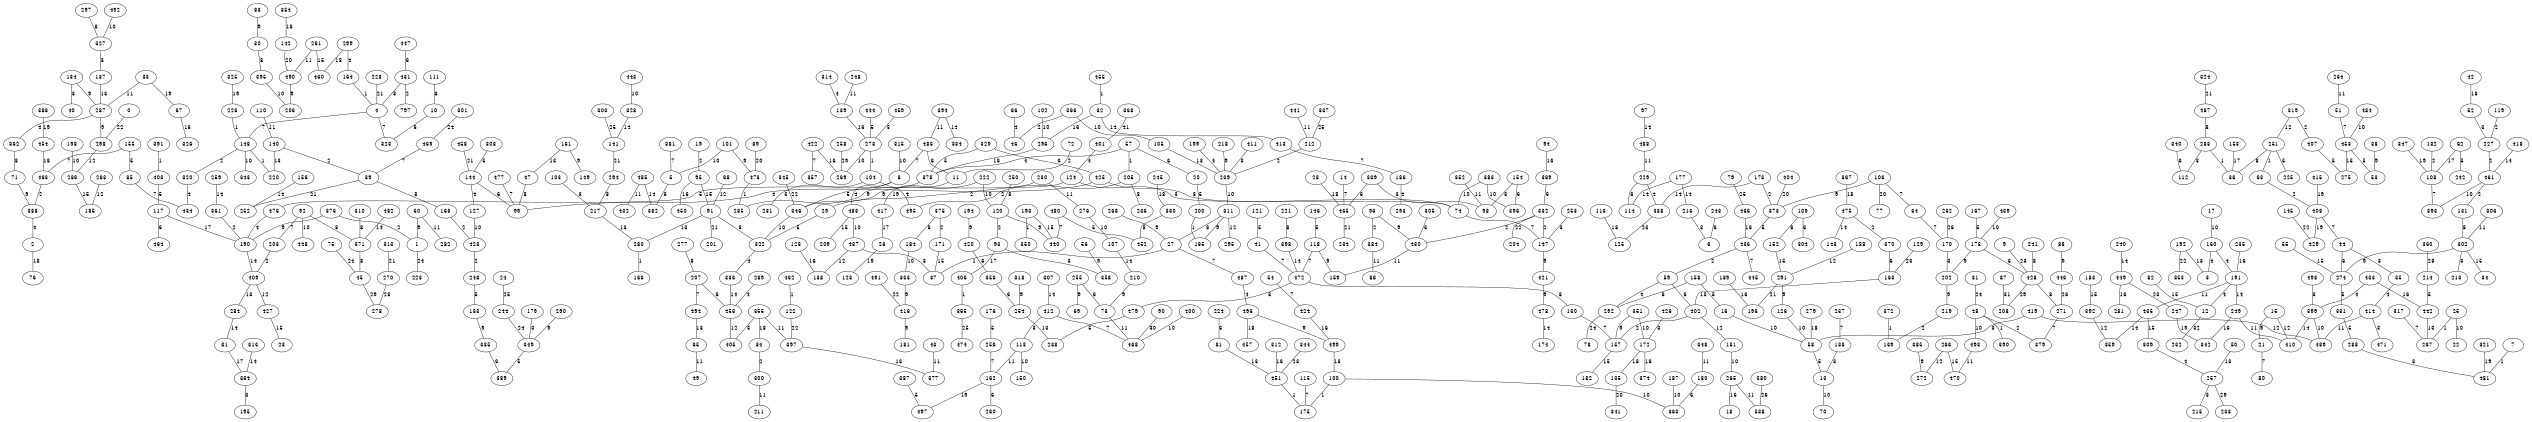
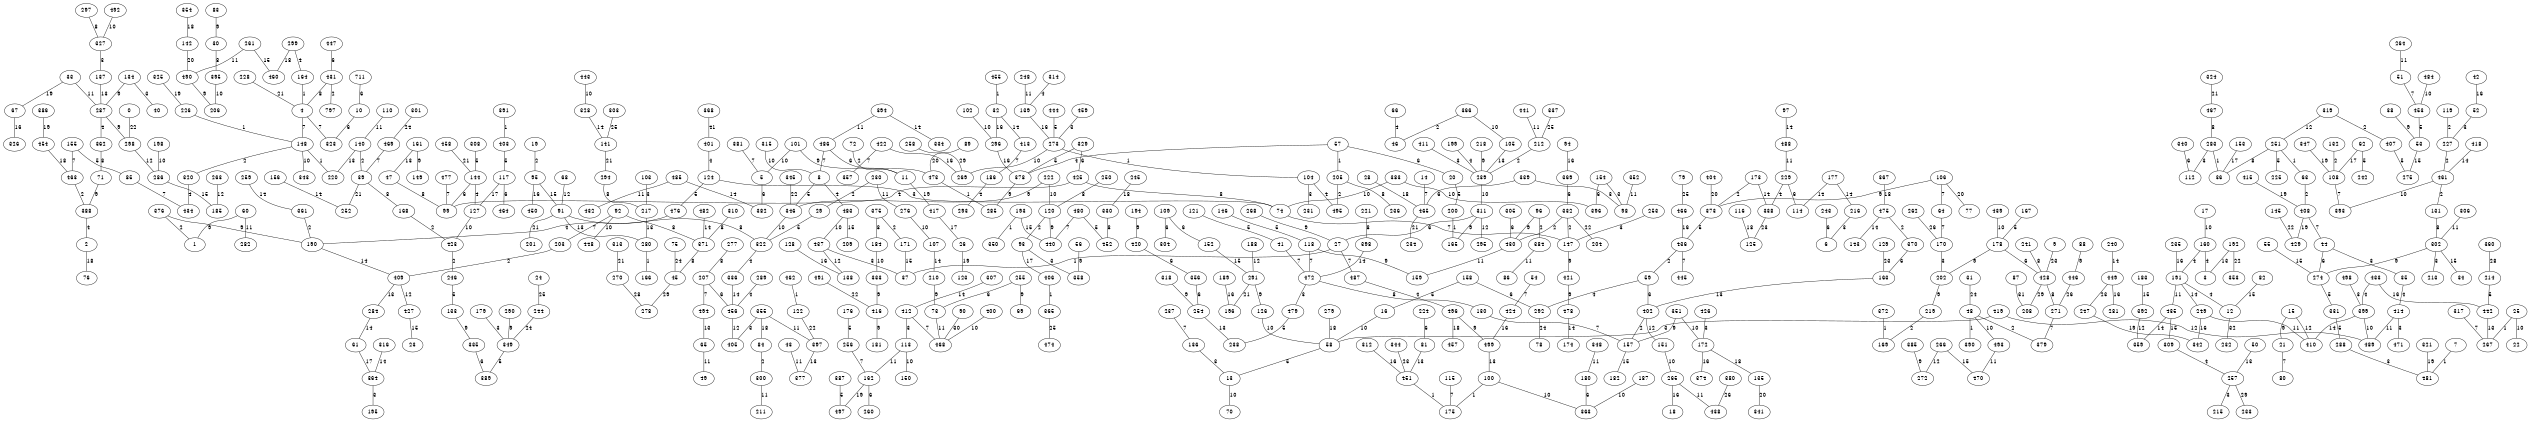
node "111": label "111" -> "711"
edge "453" -- "275": now "53" -- "275"
edge "117" -- "190": now "117" -- "127"
node "223": removed
node "538": label "538" -> "438"
